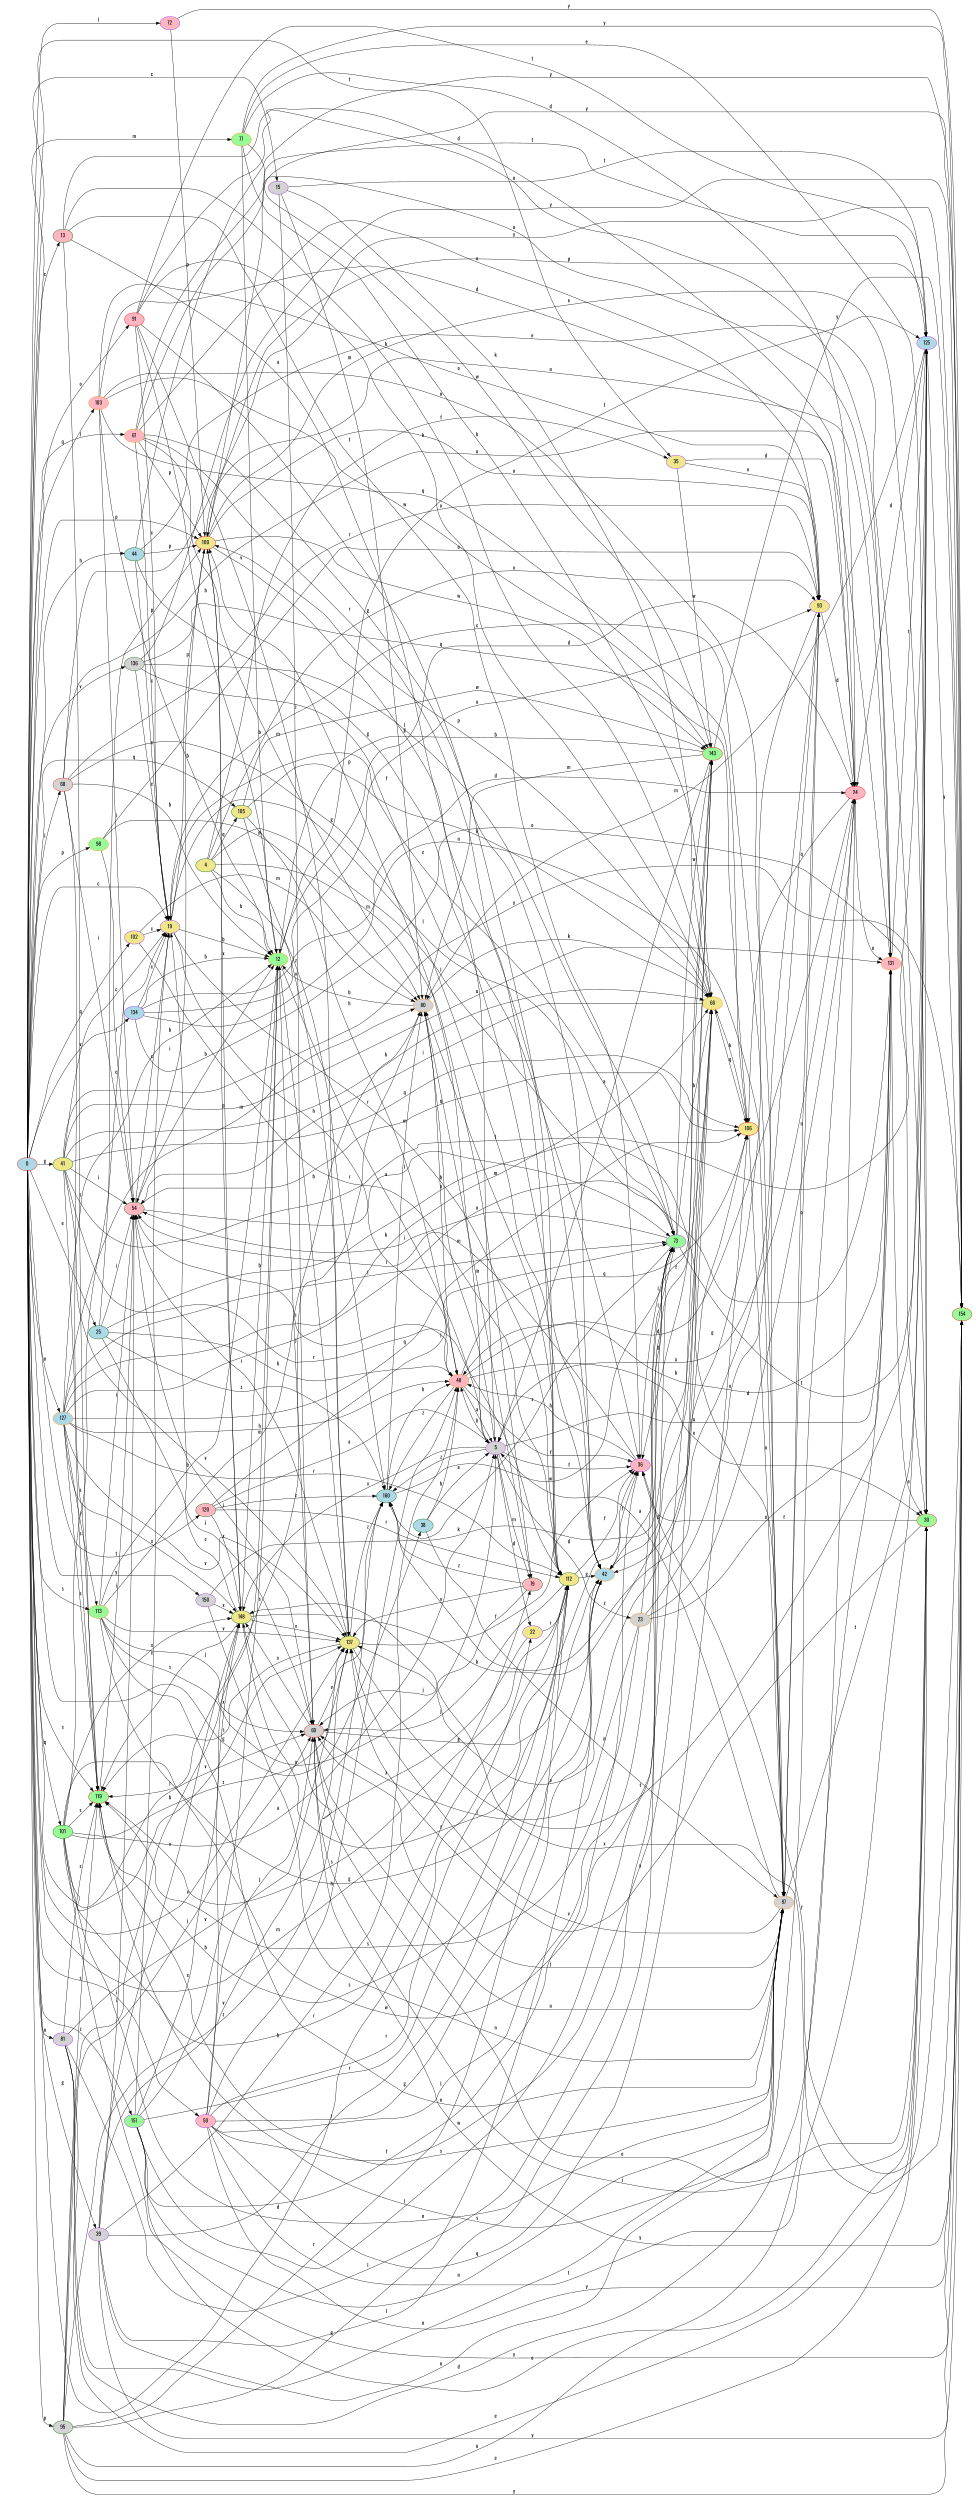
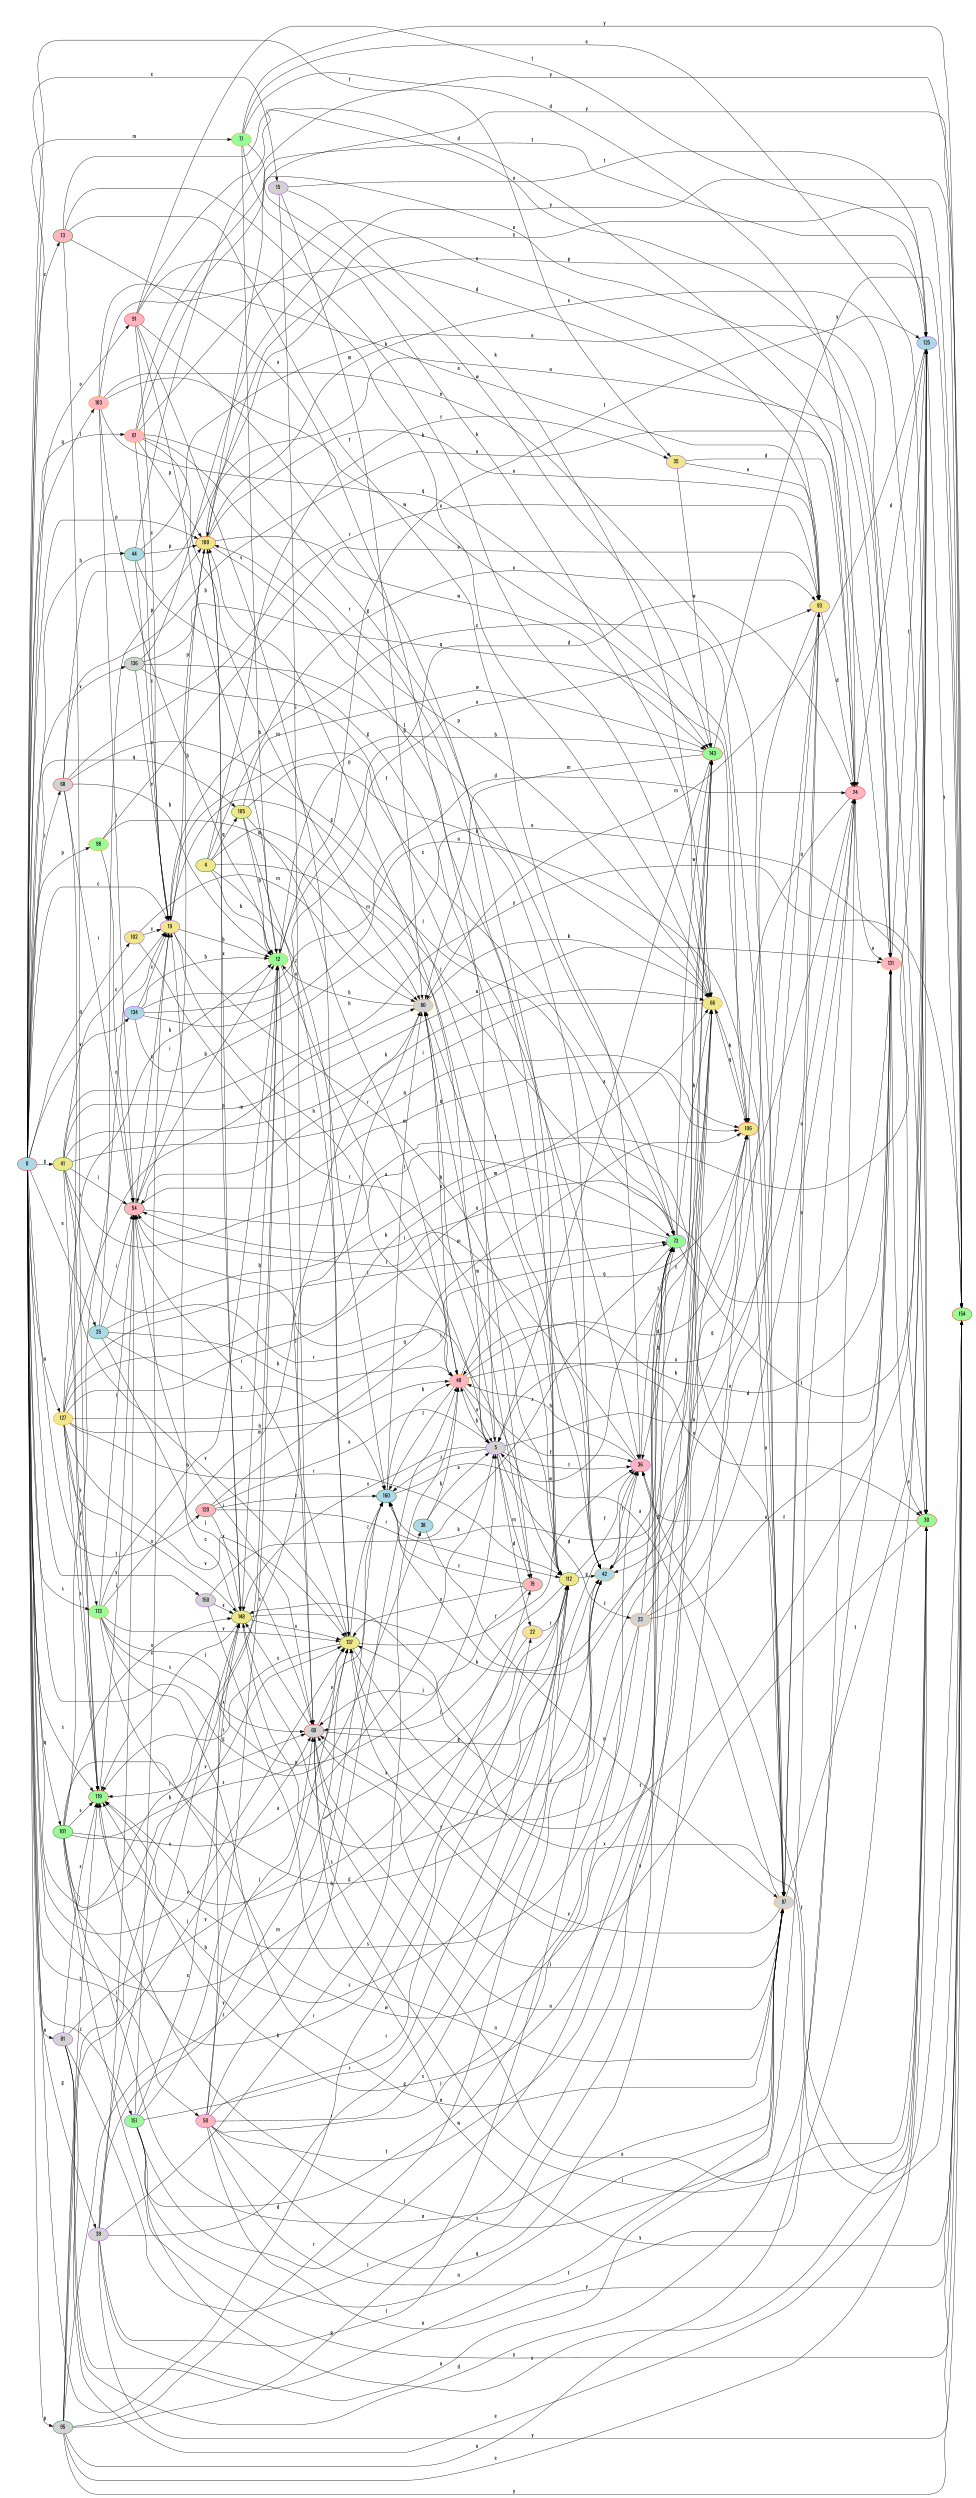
node "72": removed
edge "137" -> "12": now "105" -> "12"
node "127": fillcolor lightblue -> khaki
edge "87" -> "119": now "106" -> "119"
